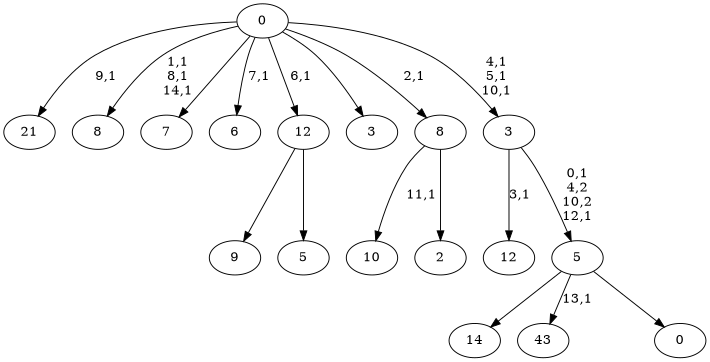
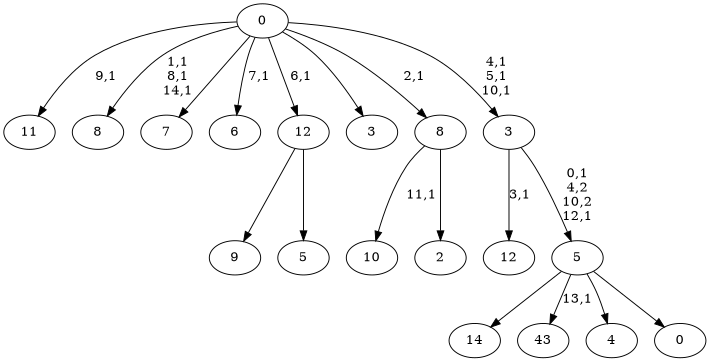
node "21": label "21" -> "11"
node "4": added
